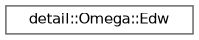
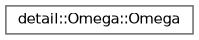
node "detail::Omega::Edw": label "detail::Omega::Edw" -> "detail::Omega::Omega"
